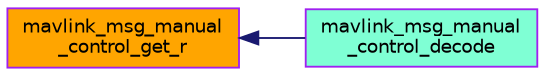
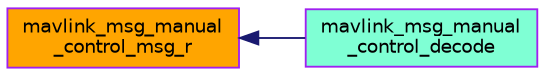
node "mavlink_msg_manual _control_get_r": label "mavlink_msg_manual _control_get_r" -> "mavlink_msg_manual _control_msg_r"
